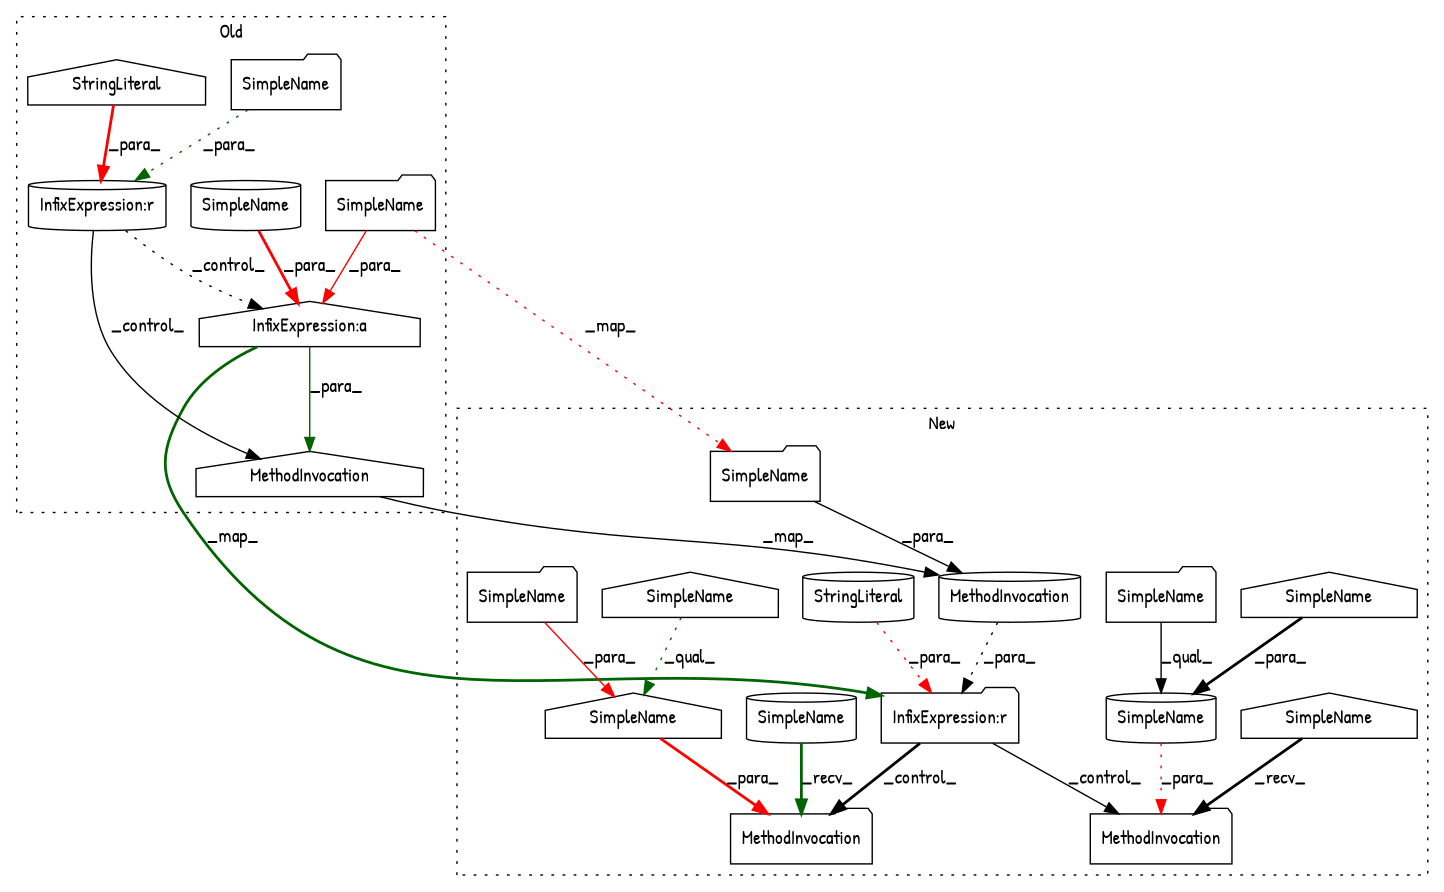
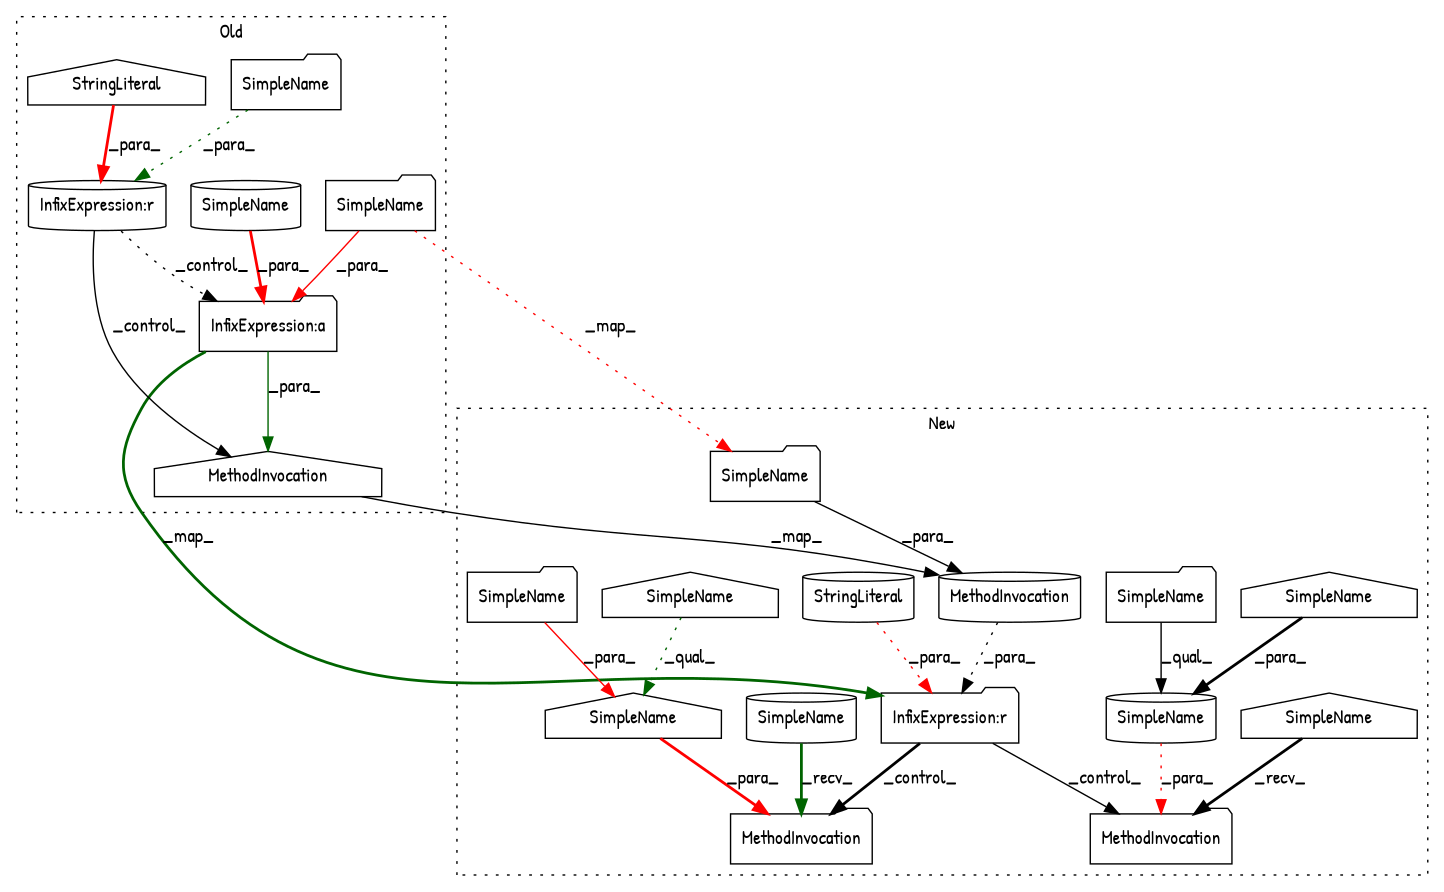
node "InfixExpression:a": shape house -> folder
